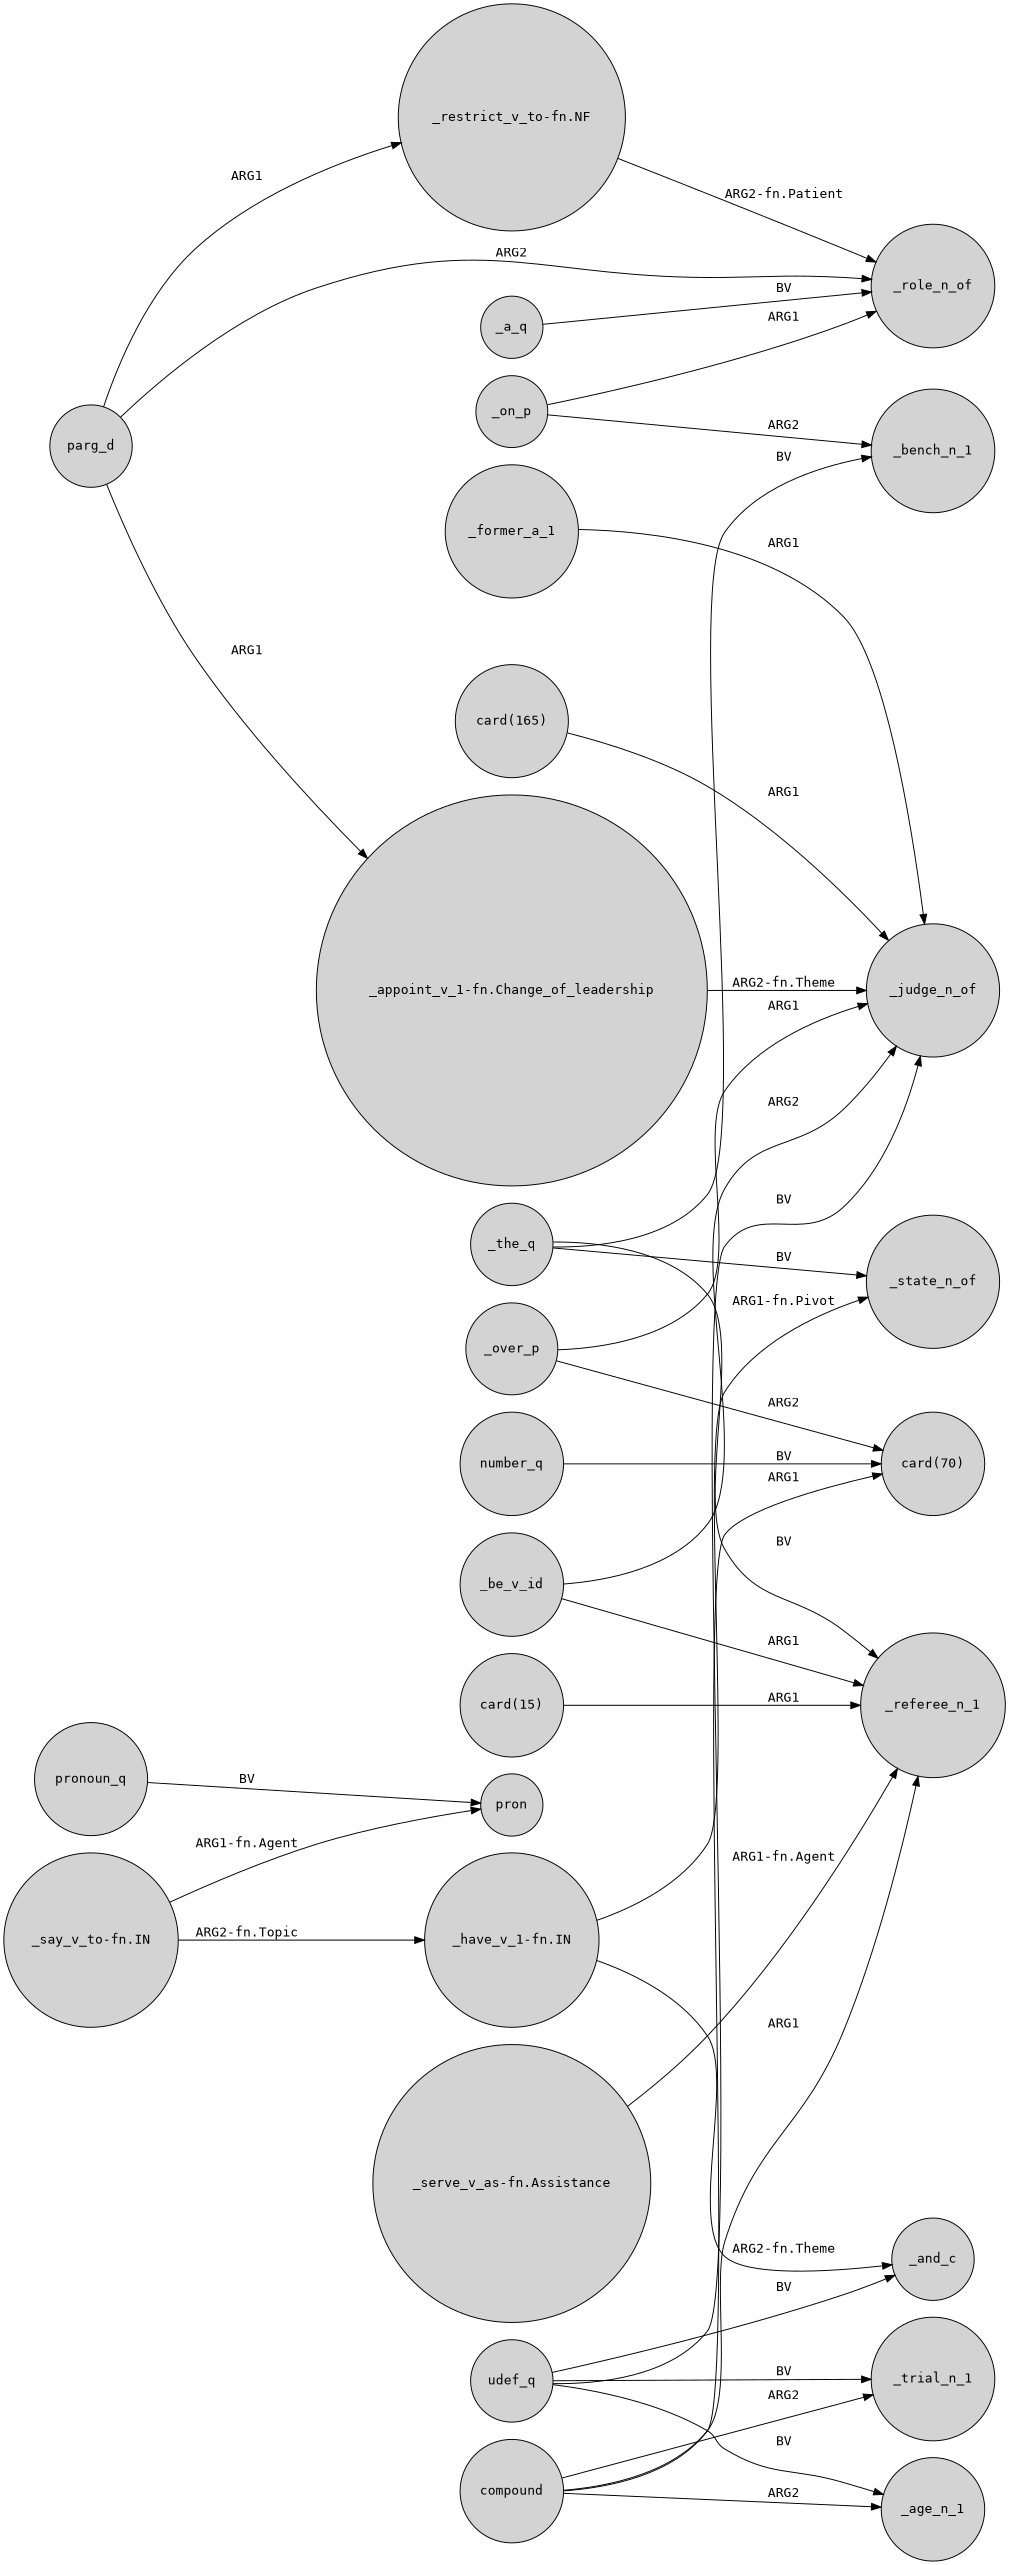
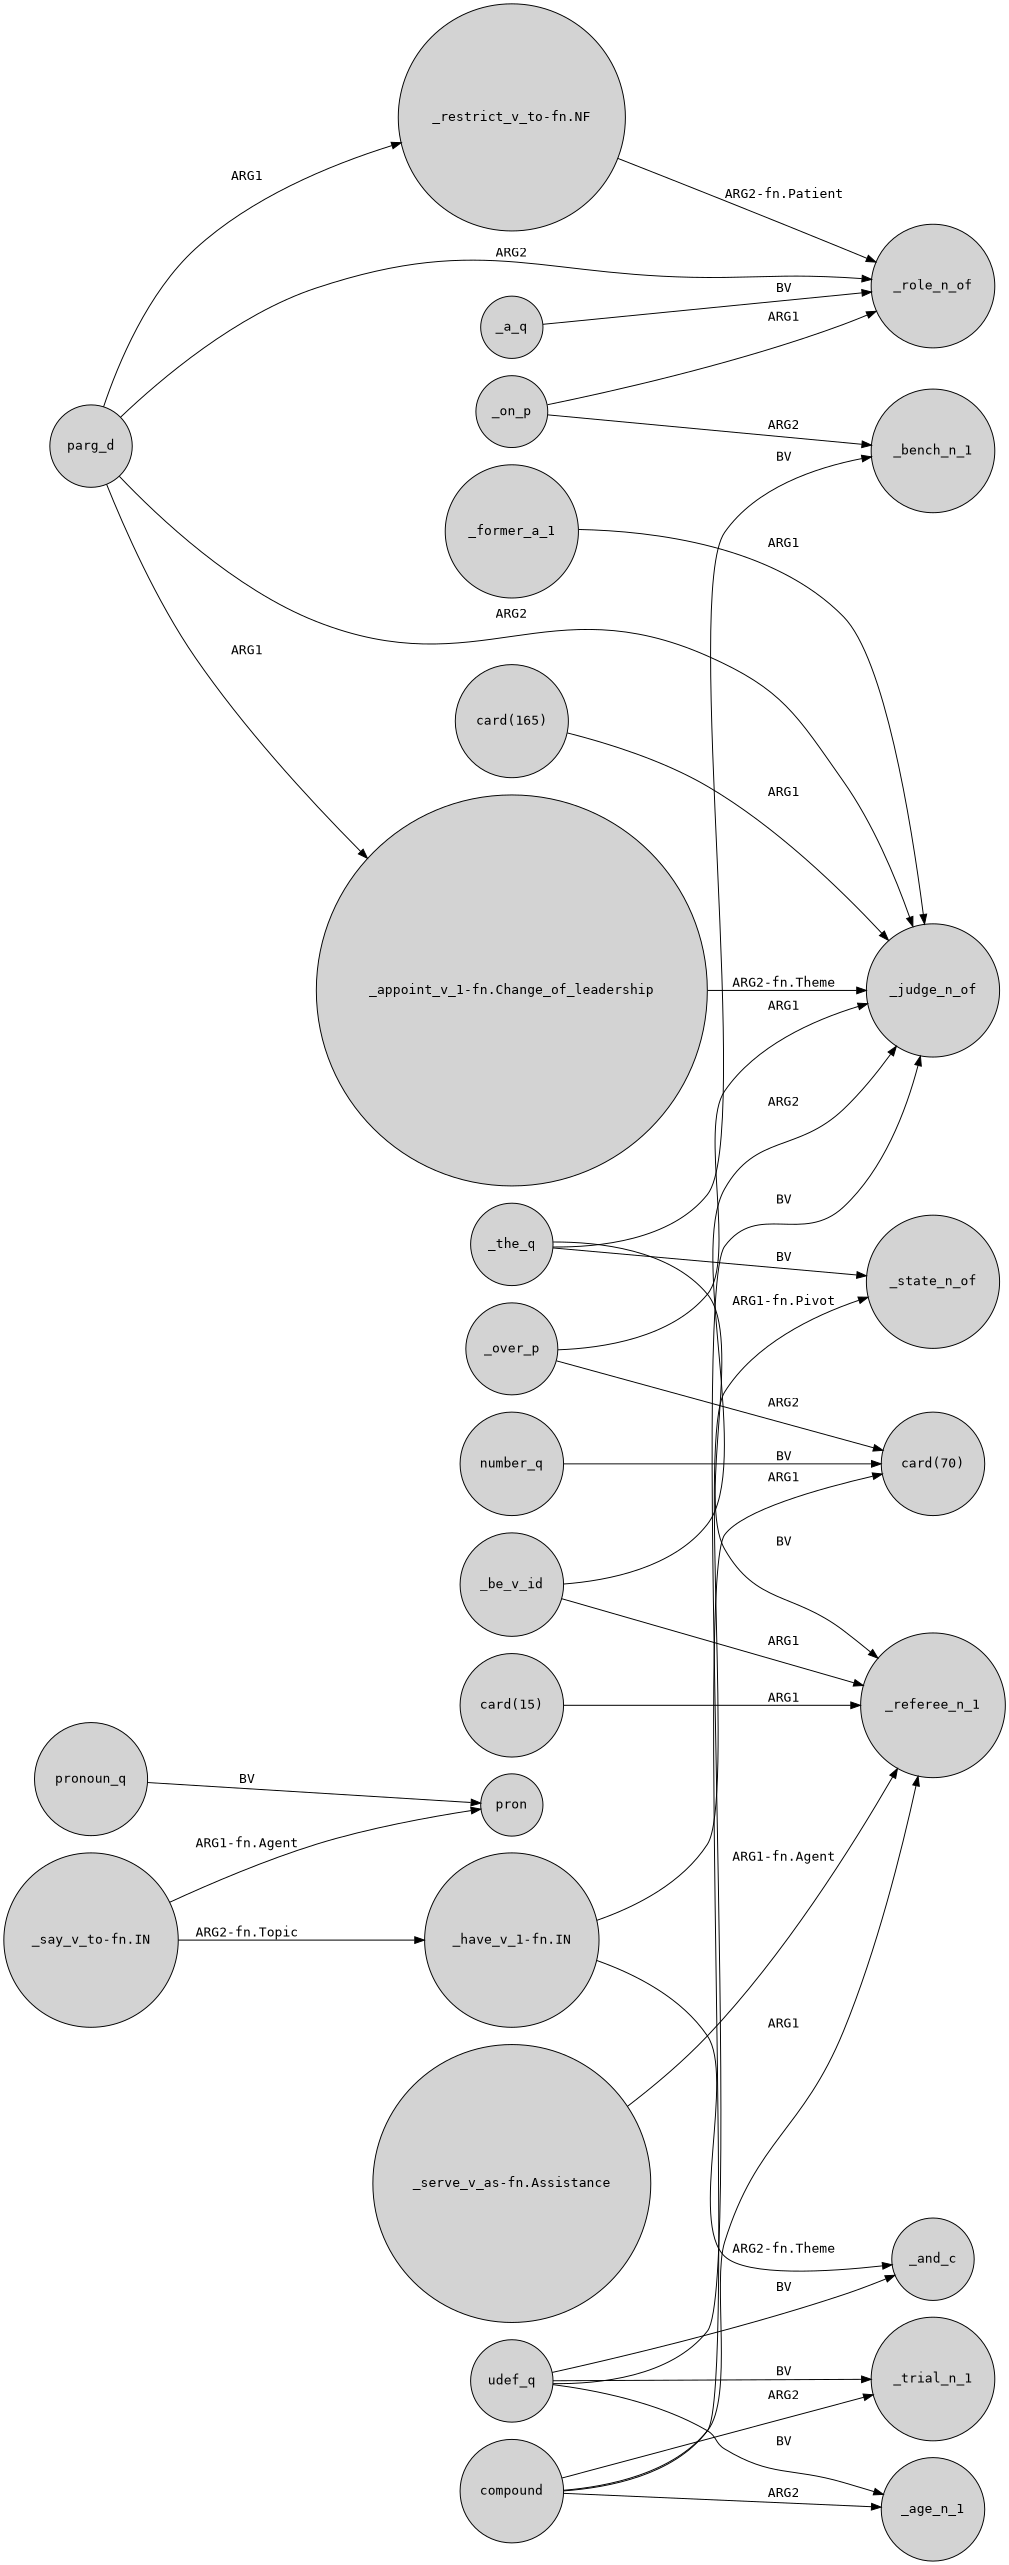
edge "parg_d" -> "_judge_n_of": added, label "ARG2"
